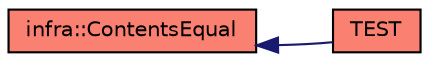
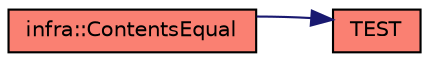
edge "TEST" -> "infra::ContentsEqual": reversed
